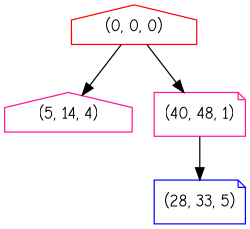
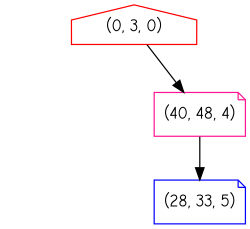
node "(0, 0, 0)": label "(0, 0, 0)" -> "(0, 3, 0)"
node "(5, 14, 4)": removed
node "(40, 48, 1)": label "(40, 48, 1)" -> "(40, 48, 4)"
